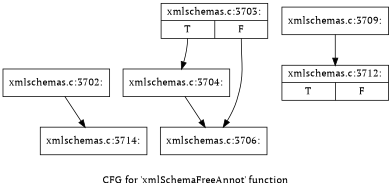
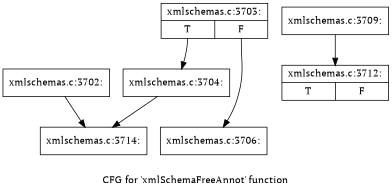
edge "xmlschemas.c:3704:" -> "xmlschemas.c:3706:": now "xmlschemas.c:3704:" -> "xmlschemas.c:3714:"
